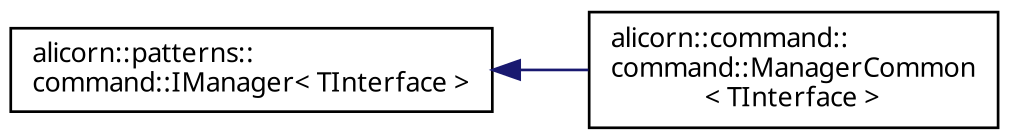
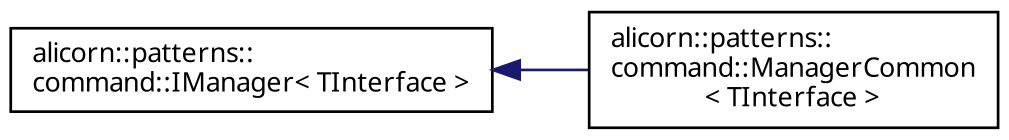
node "alicorn::command:: command::ManagerCommon < TInterface >": label "alicorn::command:: command::ManagerCommon < TInterface >" -> "alicorn::patterns:: command::ManagerCommon < TInterface >"
